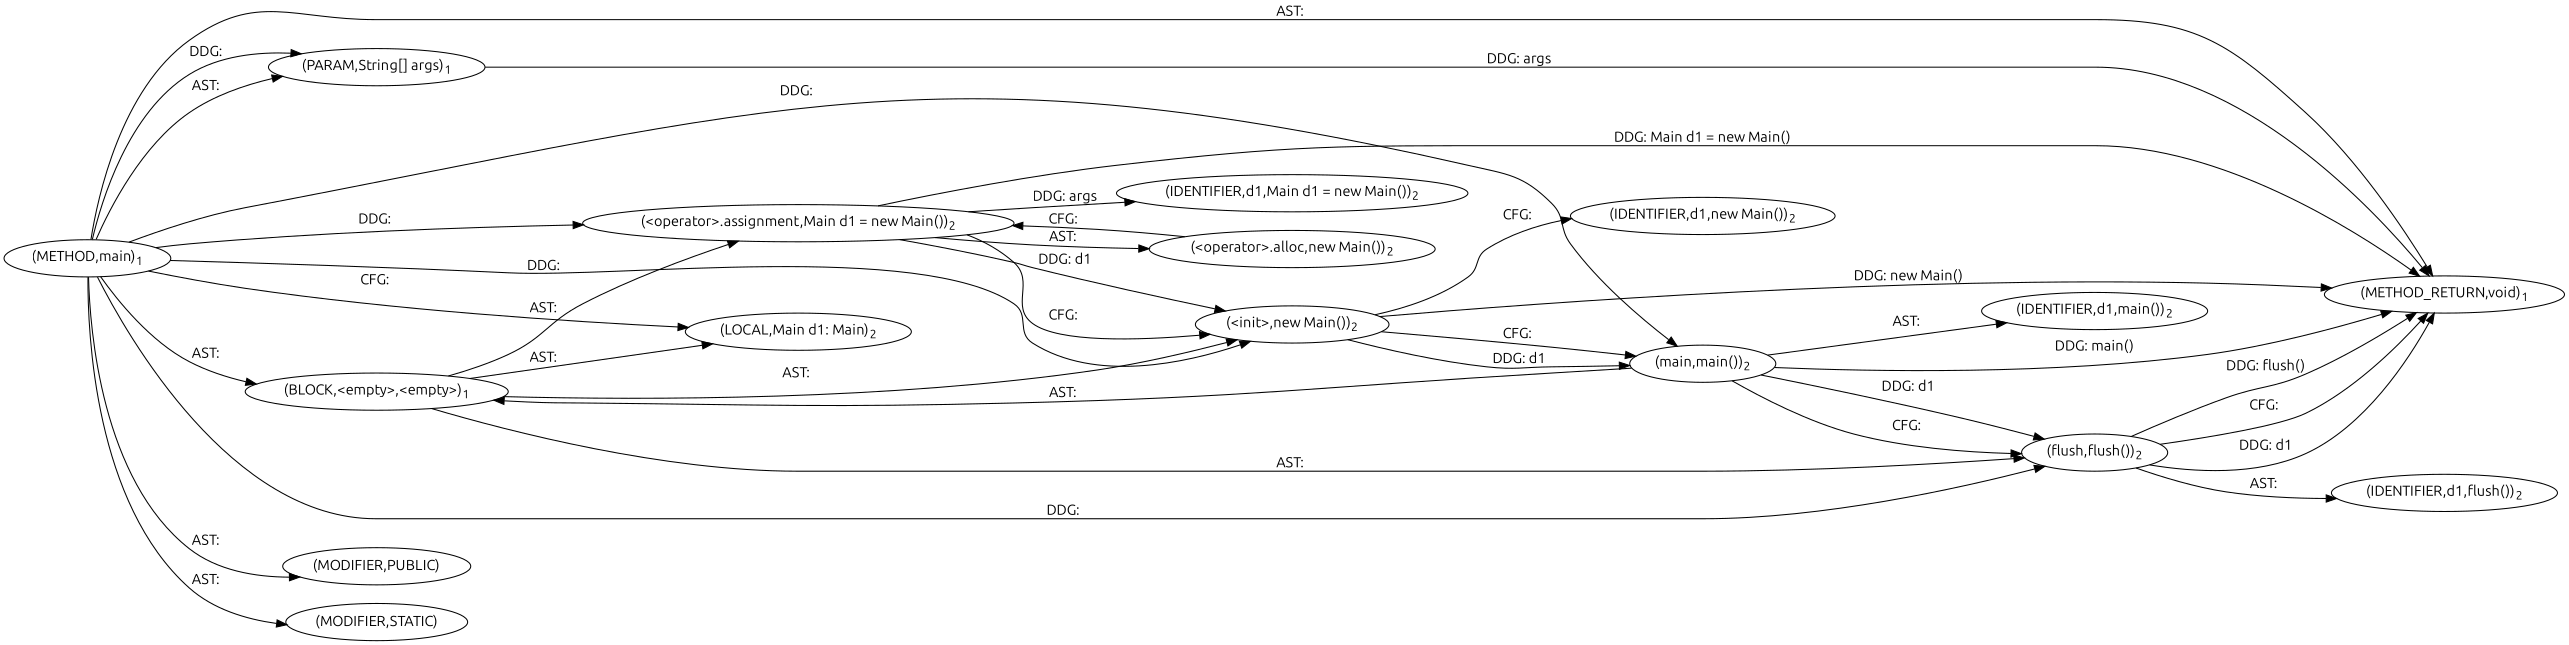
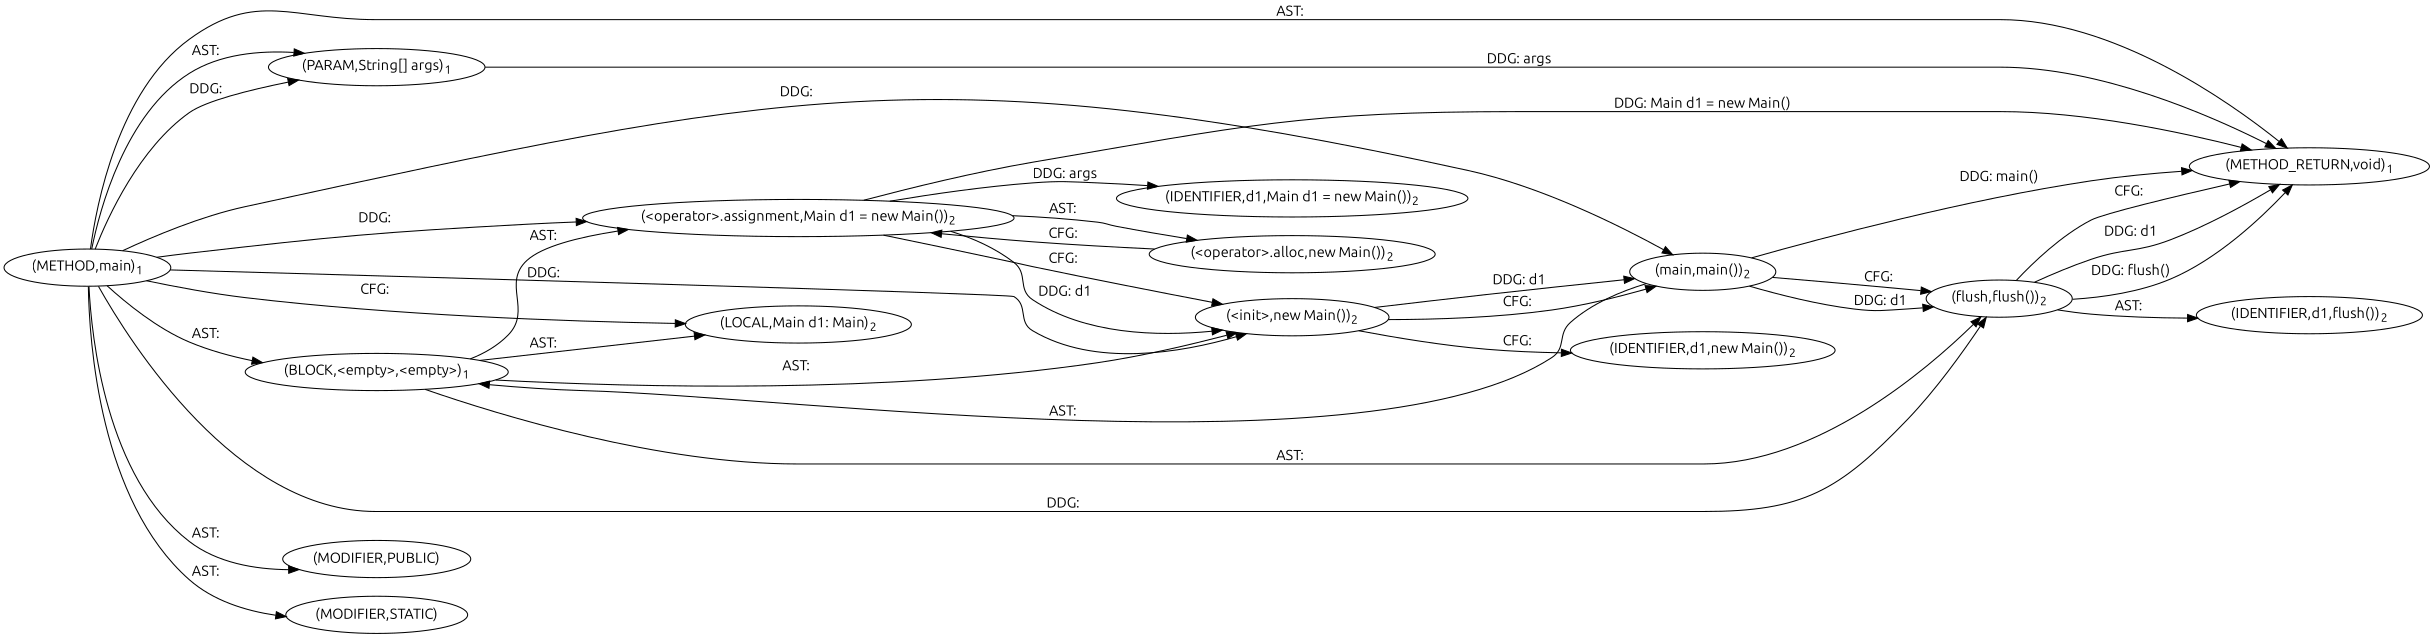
edge "(<init>,new Main())" -> "(METHOD_RETURN,void)": removed, label "DDG: new Main()"
node "(IDENTIFIER,d1,main())": removed
